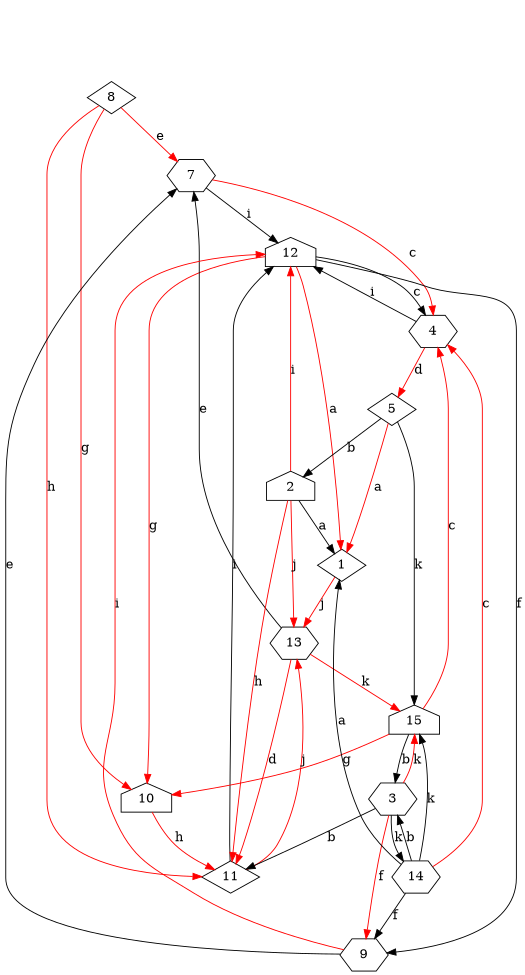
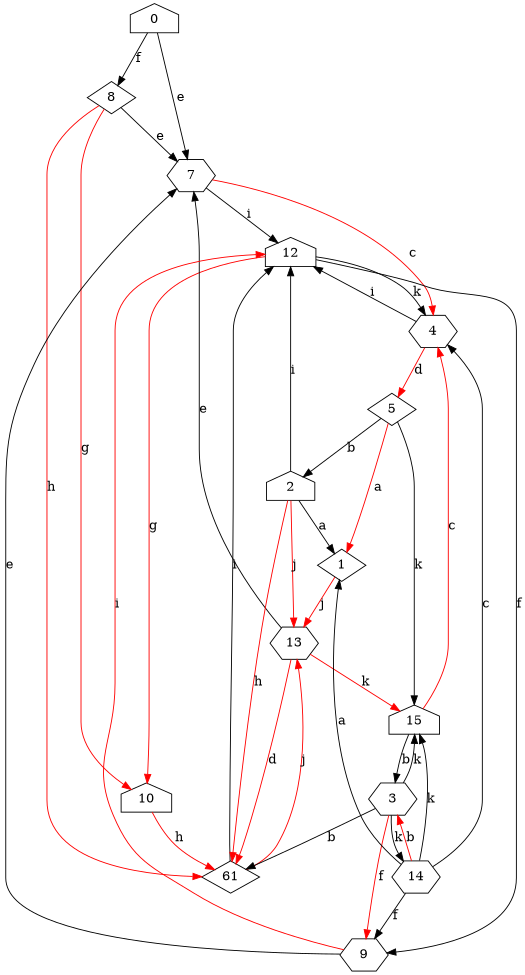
node "0": added
edge "8" -> "7": color red -> black
edge "12" -> "4": label "c" -> "k"
edge "2" -> "12": color red -> black
edge "12" -> "1": removed, label "a"
edge "14" -> "4": color red -> black
edge "3" -> "15": color red -> black
edge "15" -> "10": removed, label "g"
edge "14" -> "3": color black -> red
node "11": label "11" -> "61"
